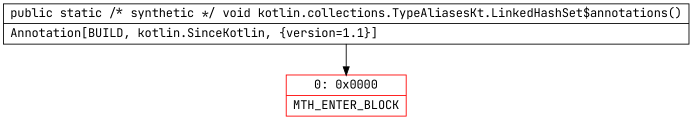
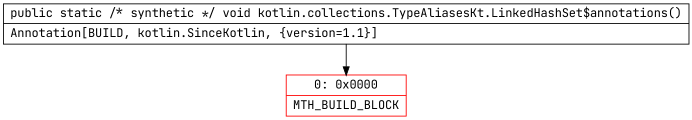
node "0: 0x0000": text "MTH_ENTER_BLOCK" -> "MTH_BUILD_BLOCK"
